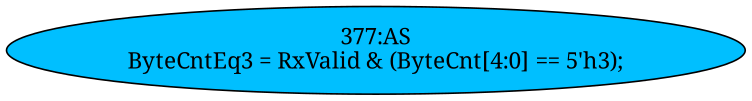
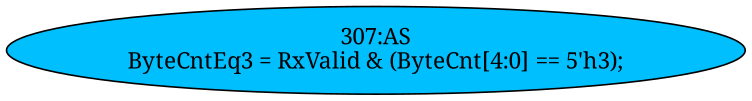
node "377:AS ByteCntEq3 = RxValid & (ByteCnt[4:0] == 5'h3);": label "377:AS ByteCntEq3 = RxValid & (ByteCnt[4:0] == 5'h3);" -> "307:AS ByteCntEq3 = RxValid & (ByteCnt[4:0] == 5'h3);"
